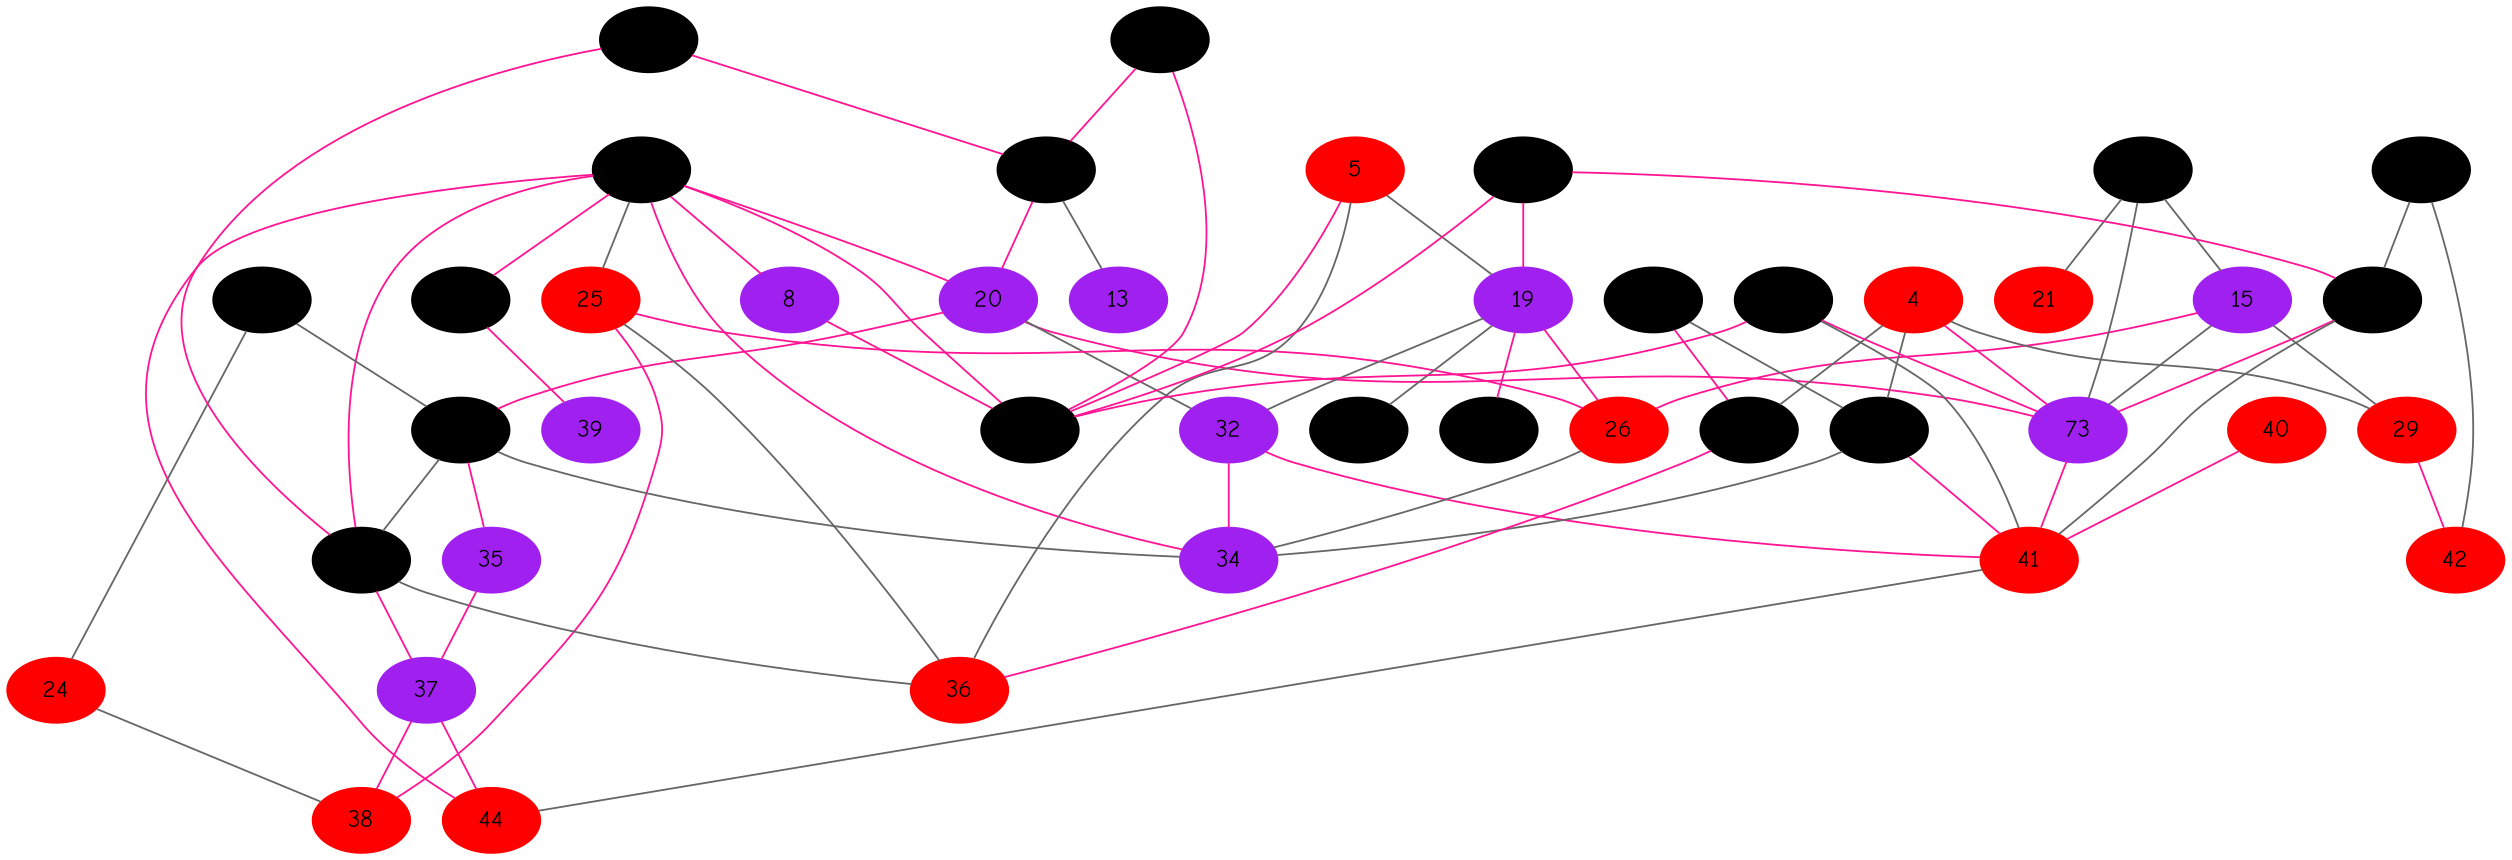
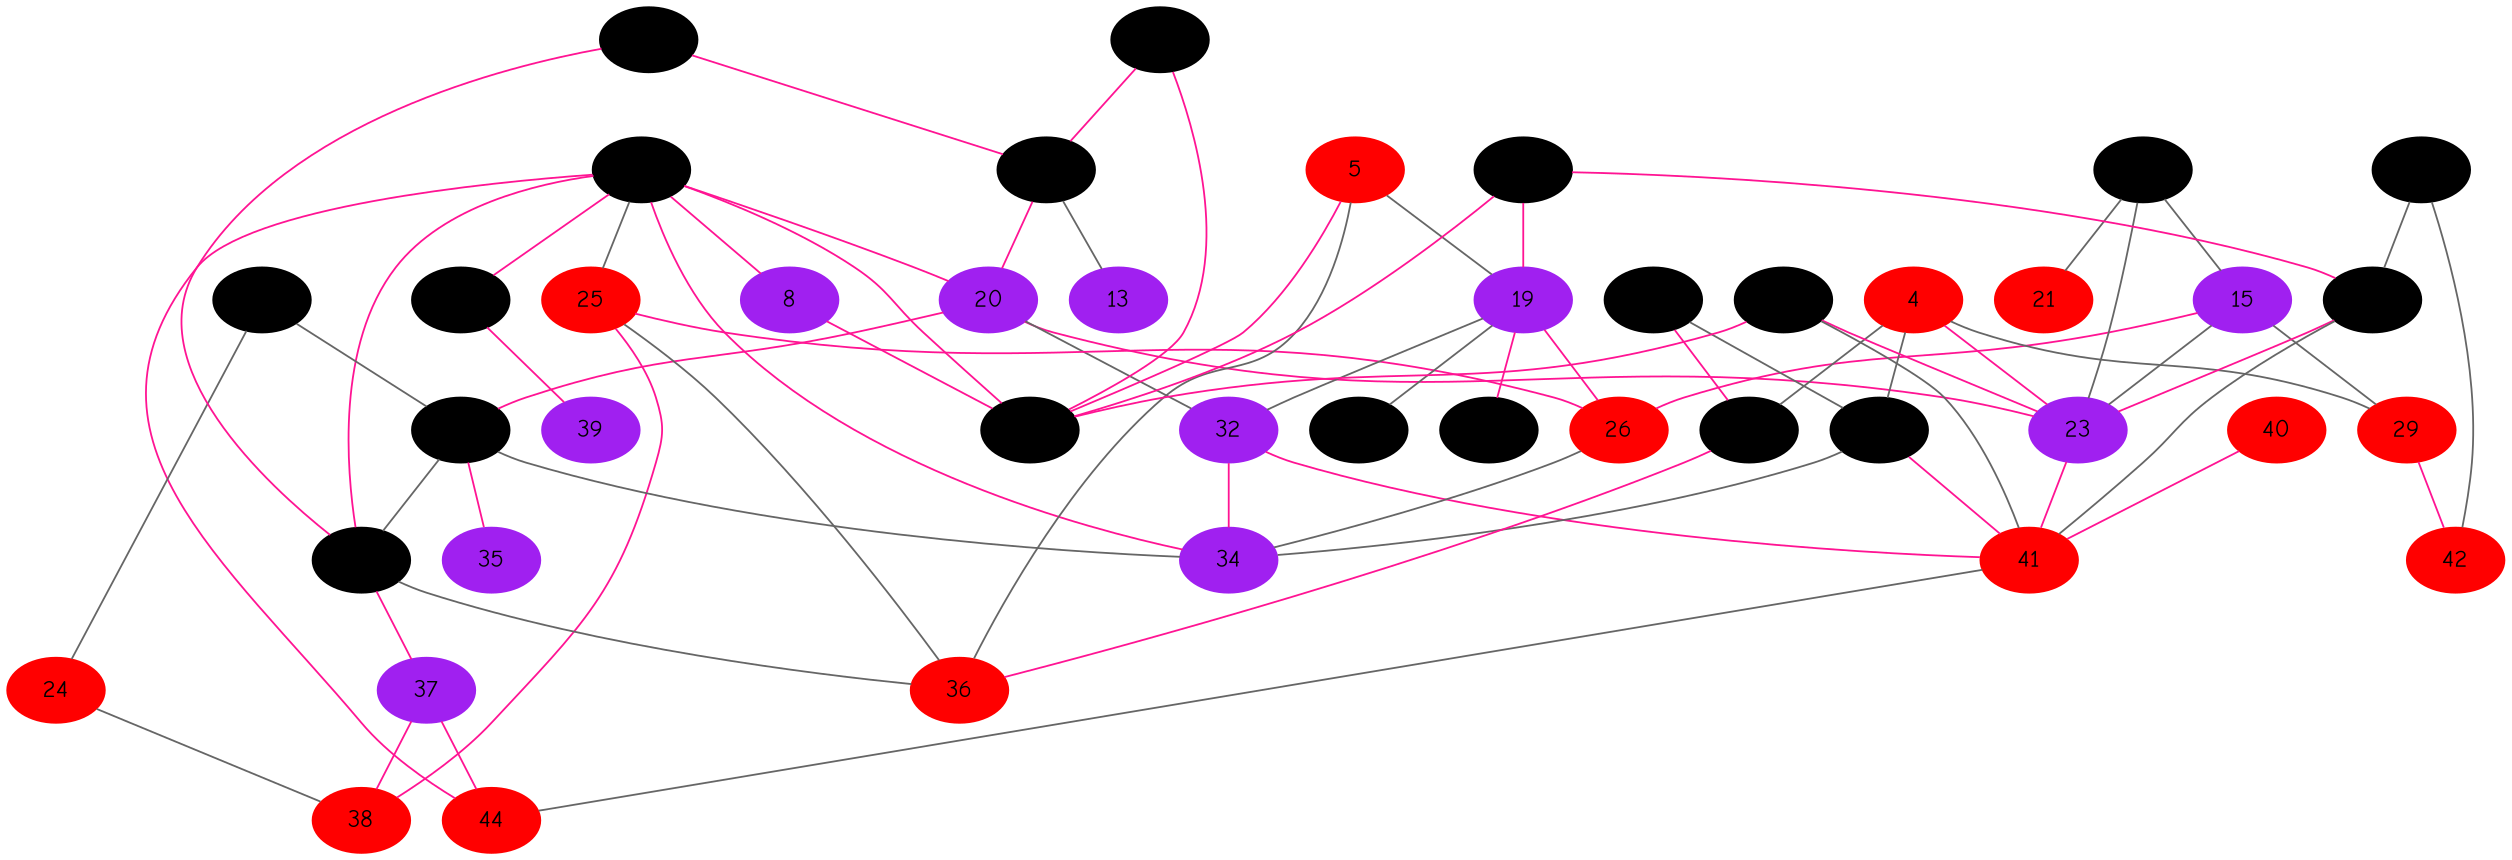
node "73": label "73" -> "23"
edge "35" -- "37": removed
